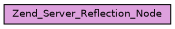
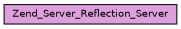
node "Zend_Server_Reflection_Node": label "Zend_Server_Reflection_Node" -> "Zend_Server_Reflection_Server"
